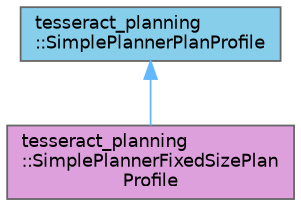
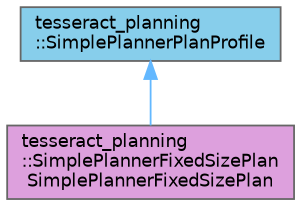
node "tesseract_planning ::SimplePlannerFixedSizePlan Profile": label "tesseract_planning ::SimplePlannerFixedSizePlan Profile" -> "tesseract_planning ::SimplePlannerFixedSizePlan SimplePlannerFixedSizePlan"
